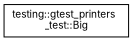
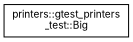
node "testing::gtest_printers _test::Big": label "testing::gtest_printers _test::Big" -> "printers::gtest_printers _test::Big"
